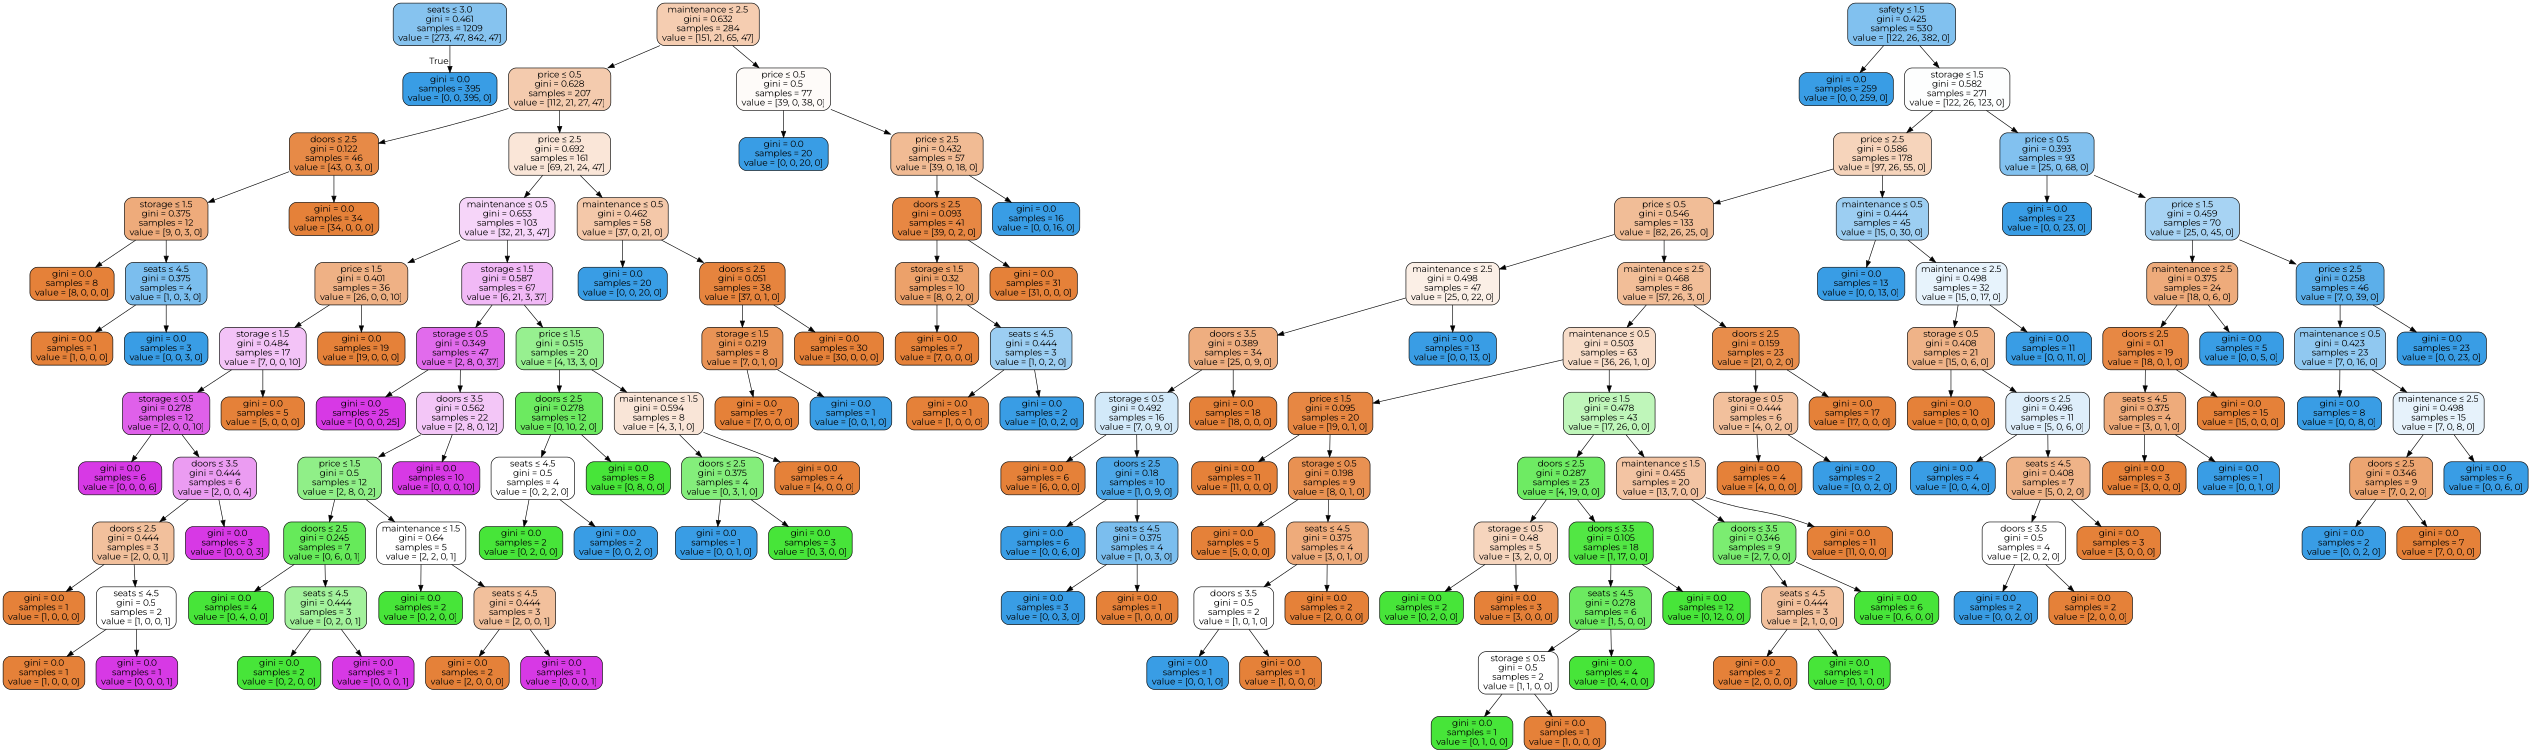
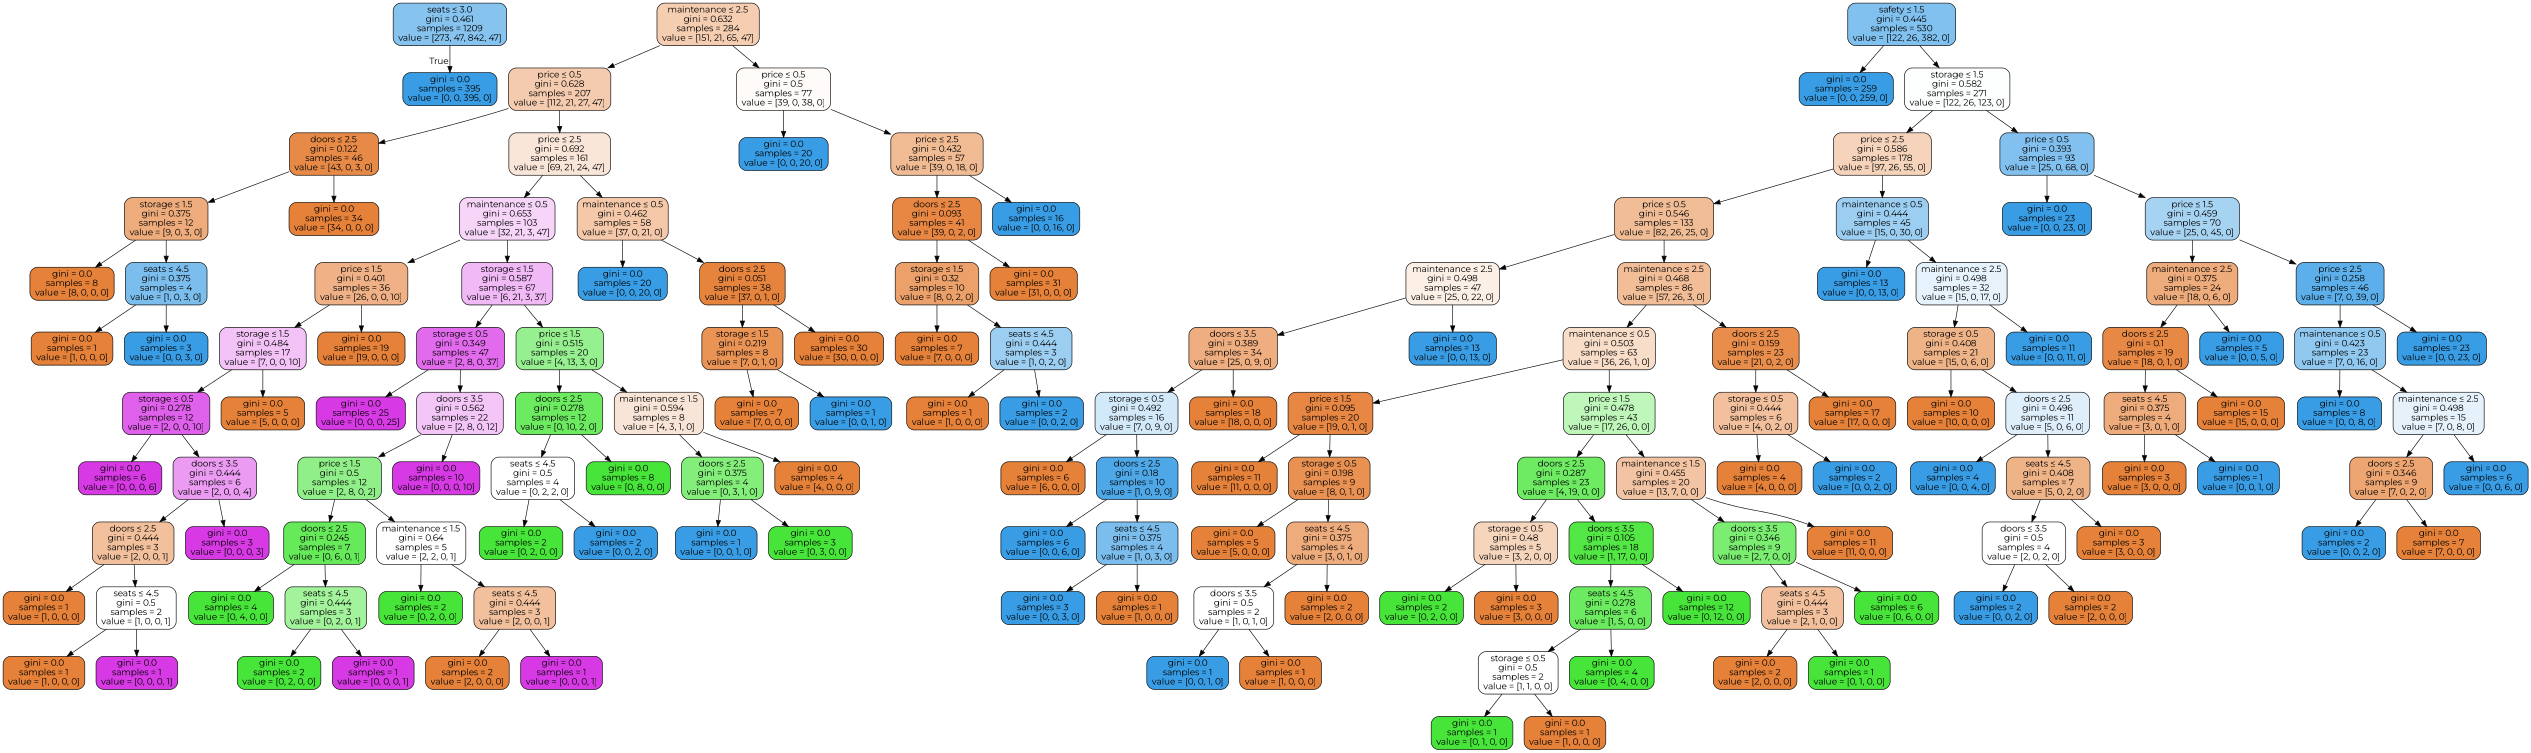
node "safety ≤ 1.5": text "gini = 0.425" -> "gini = 0.445"
